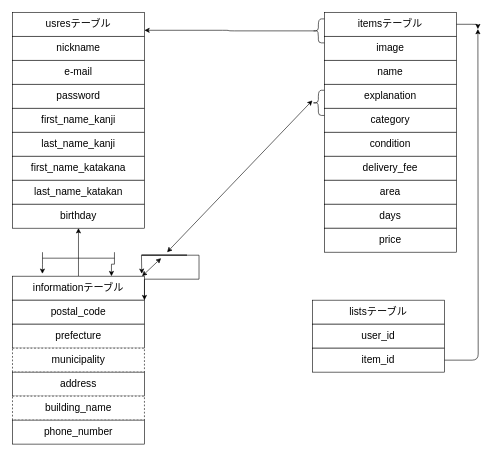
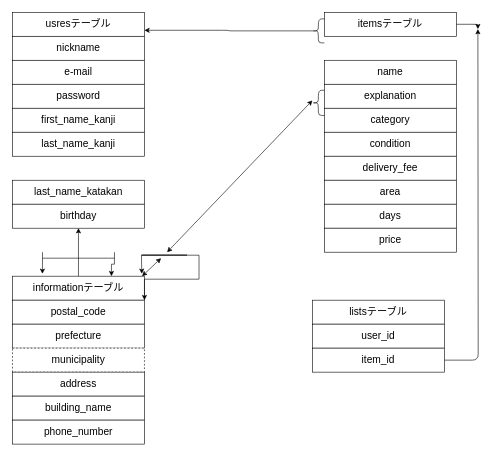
node "image": removed
node "first_name_katakana": removed
node "building_name": style dashed -> solid
